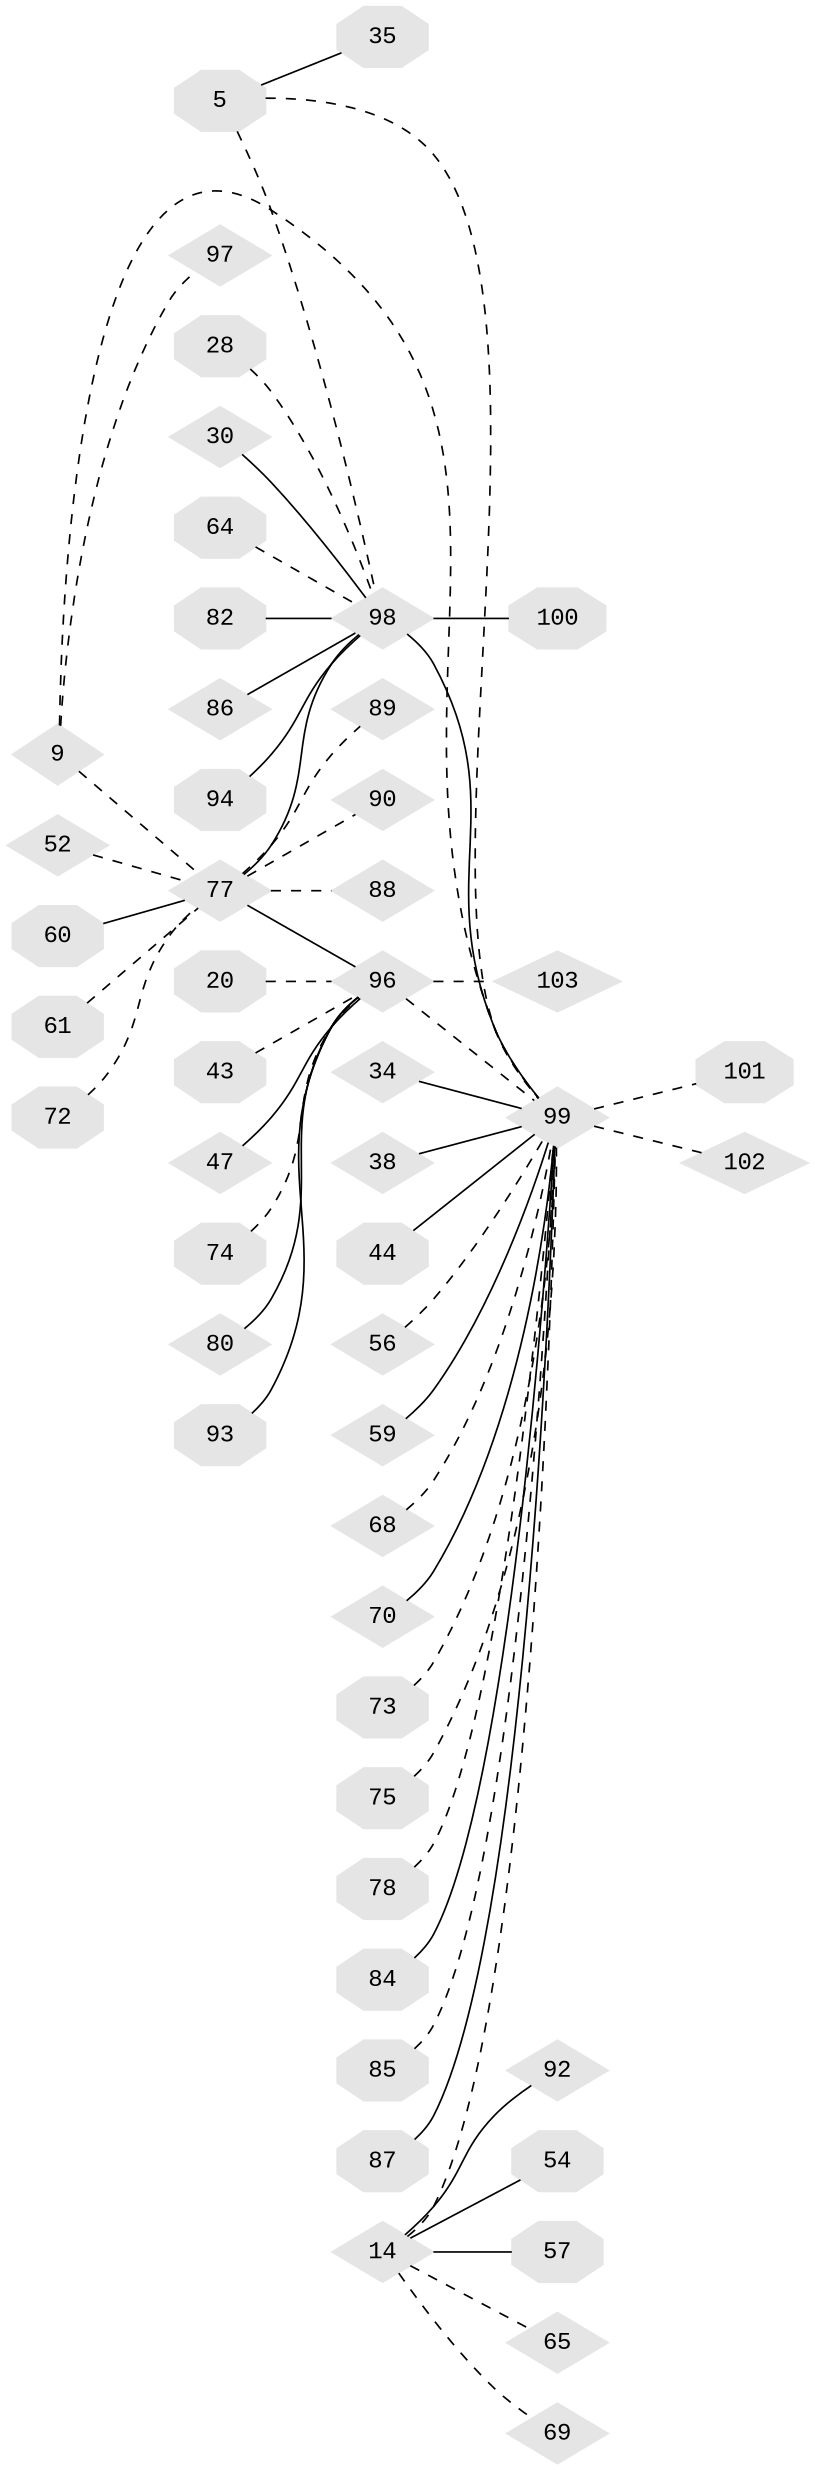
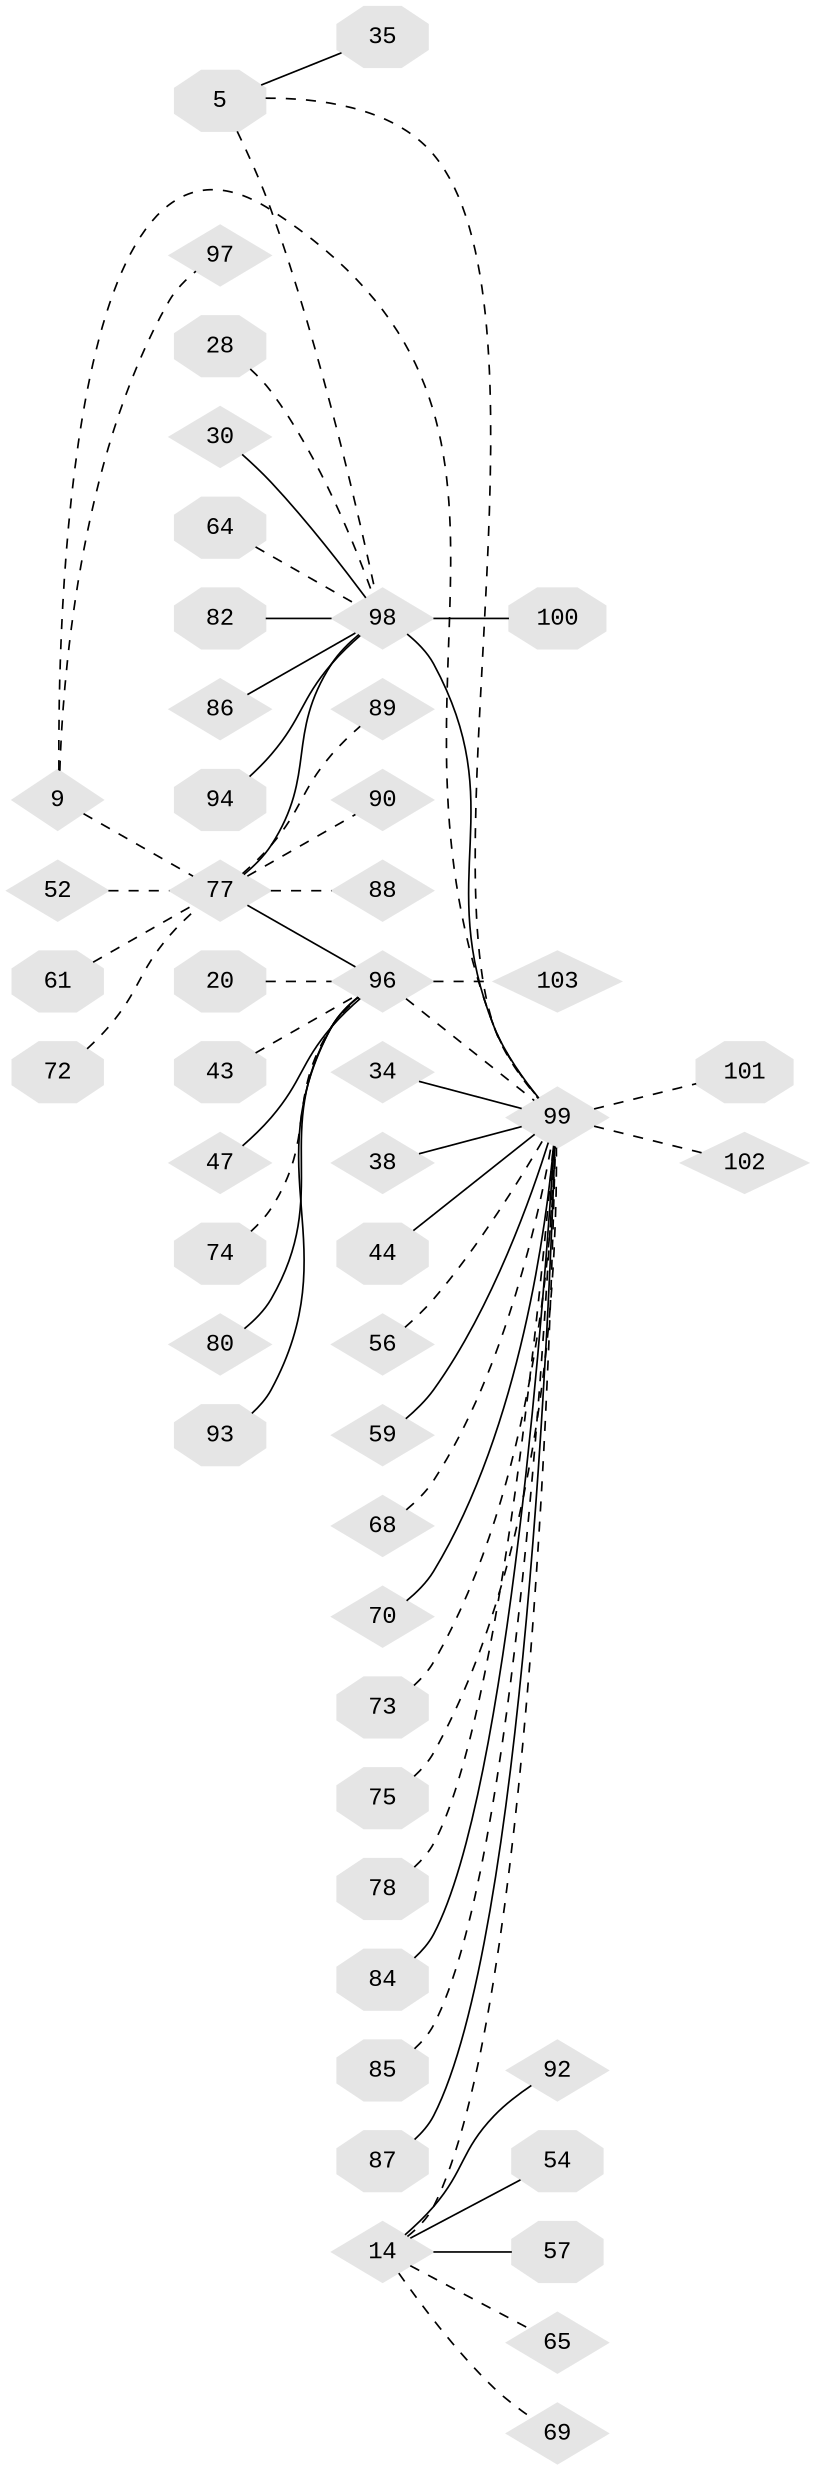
node "60": removed
